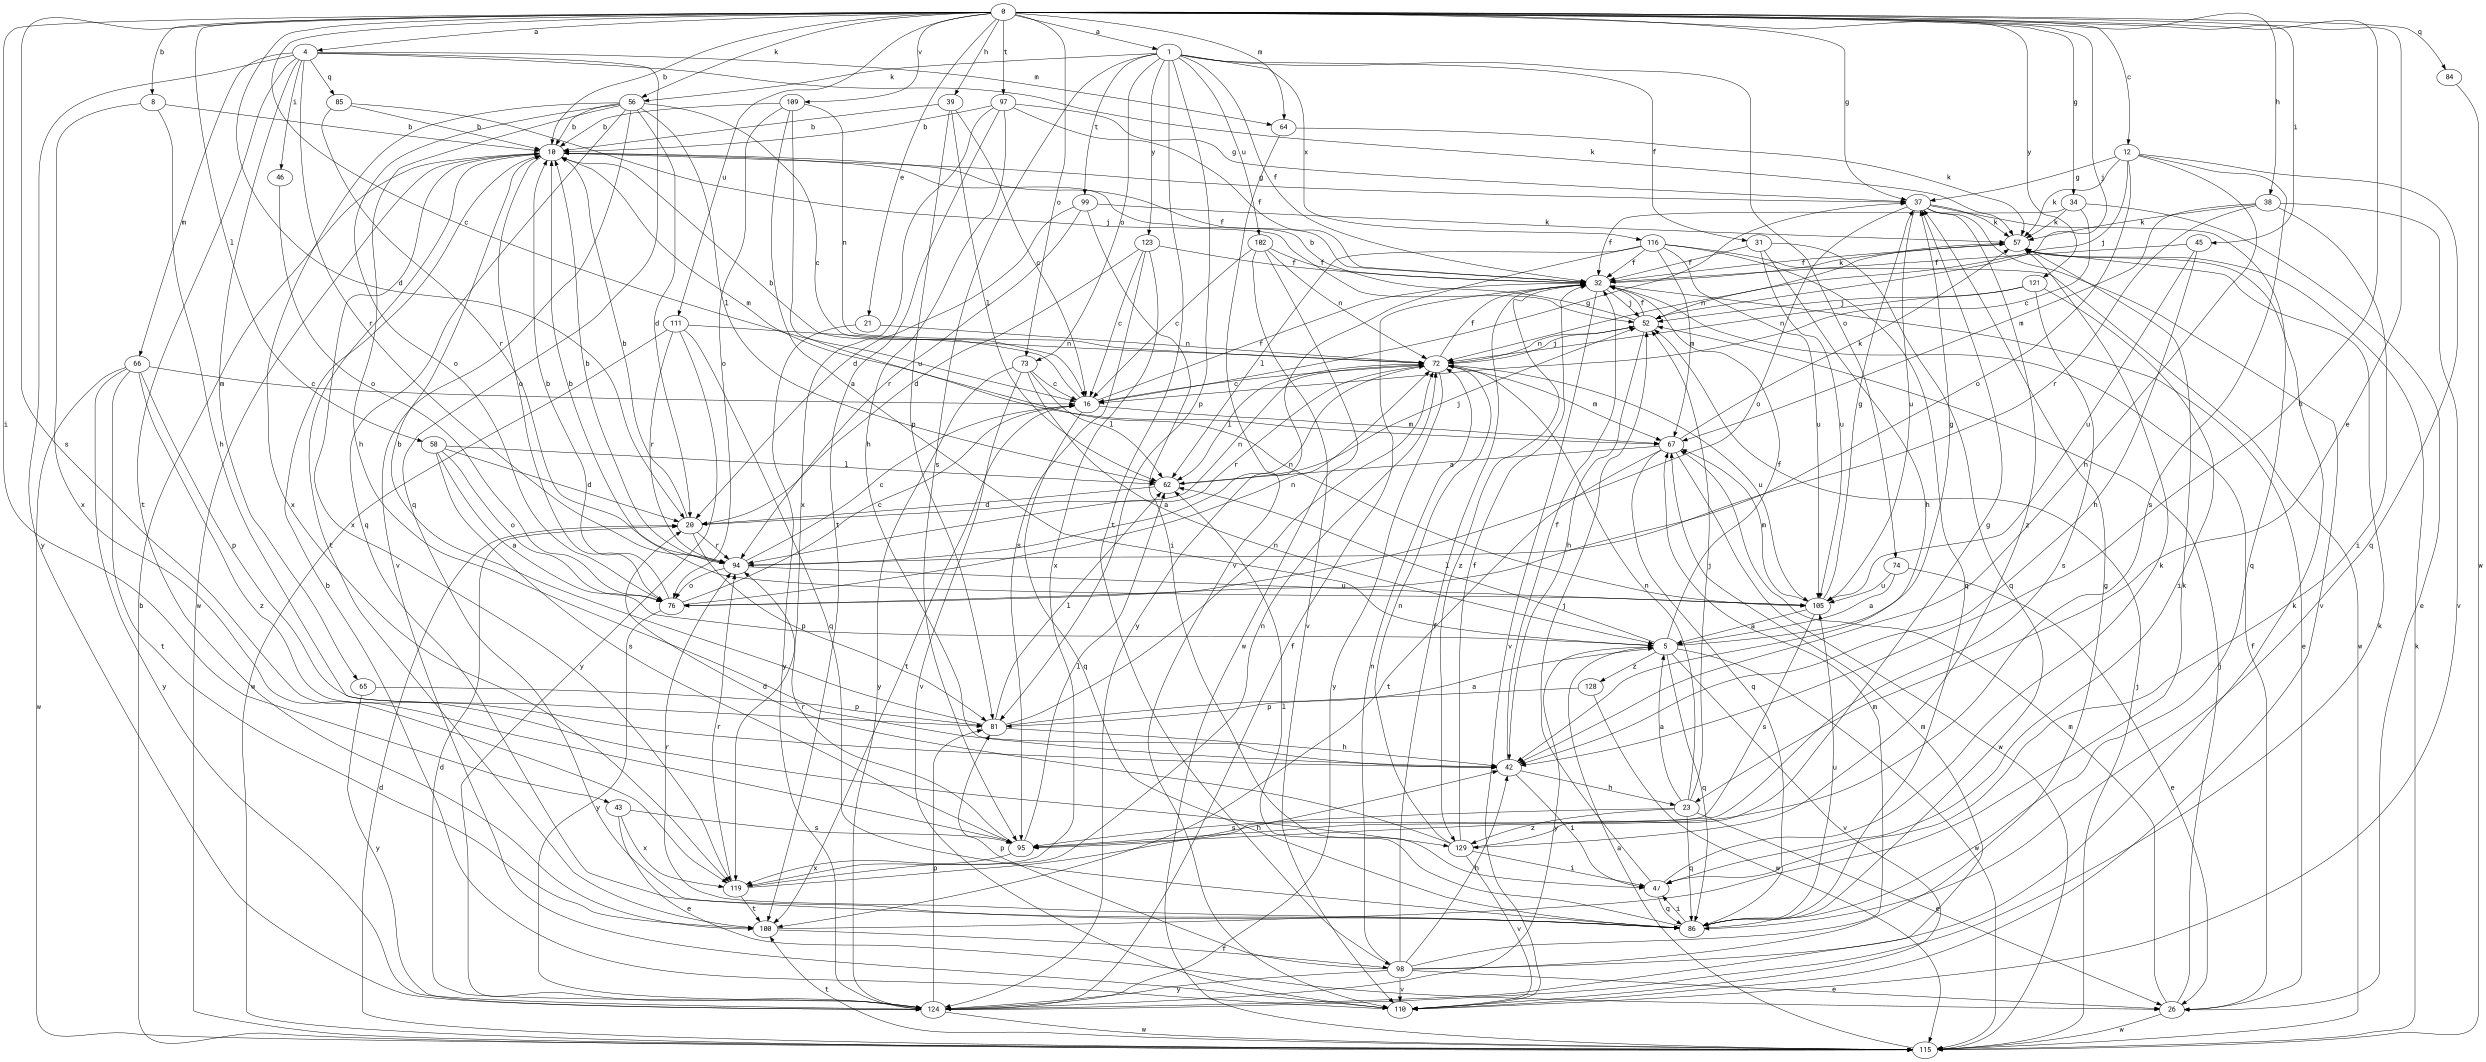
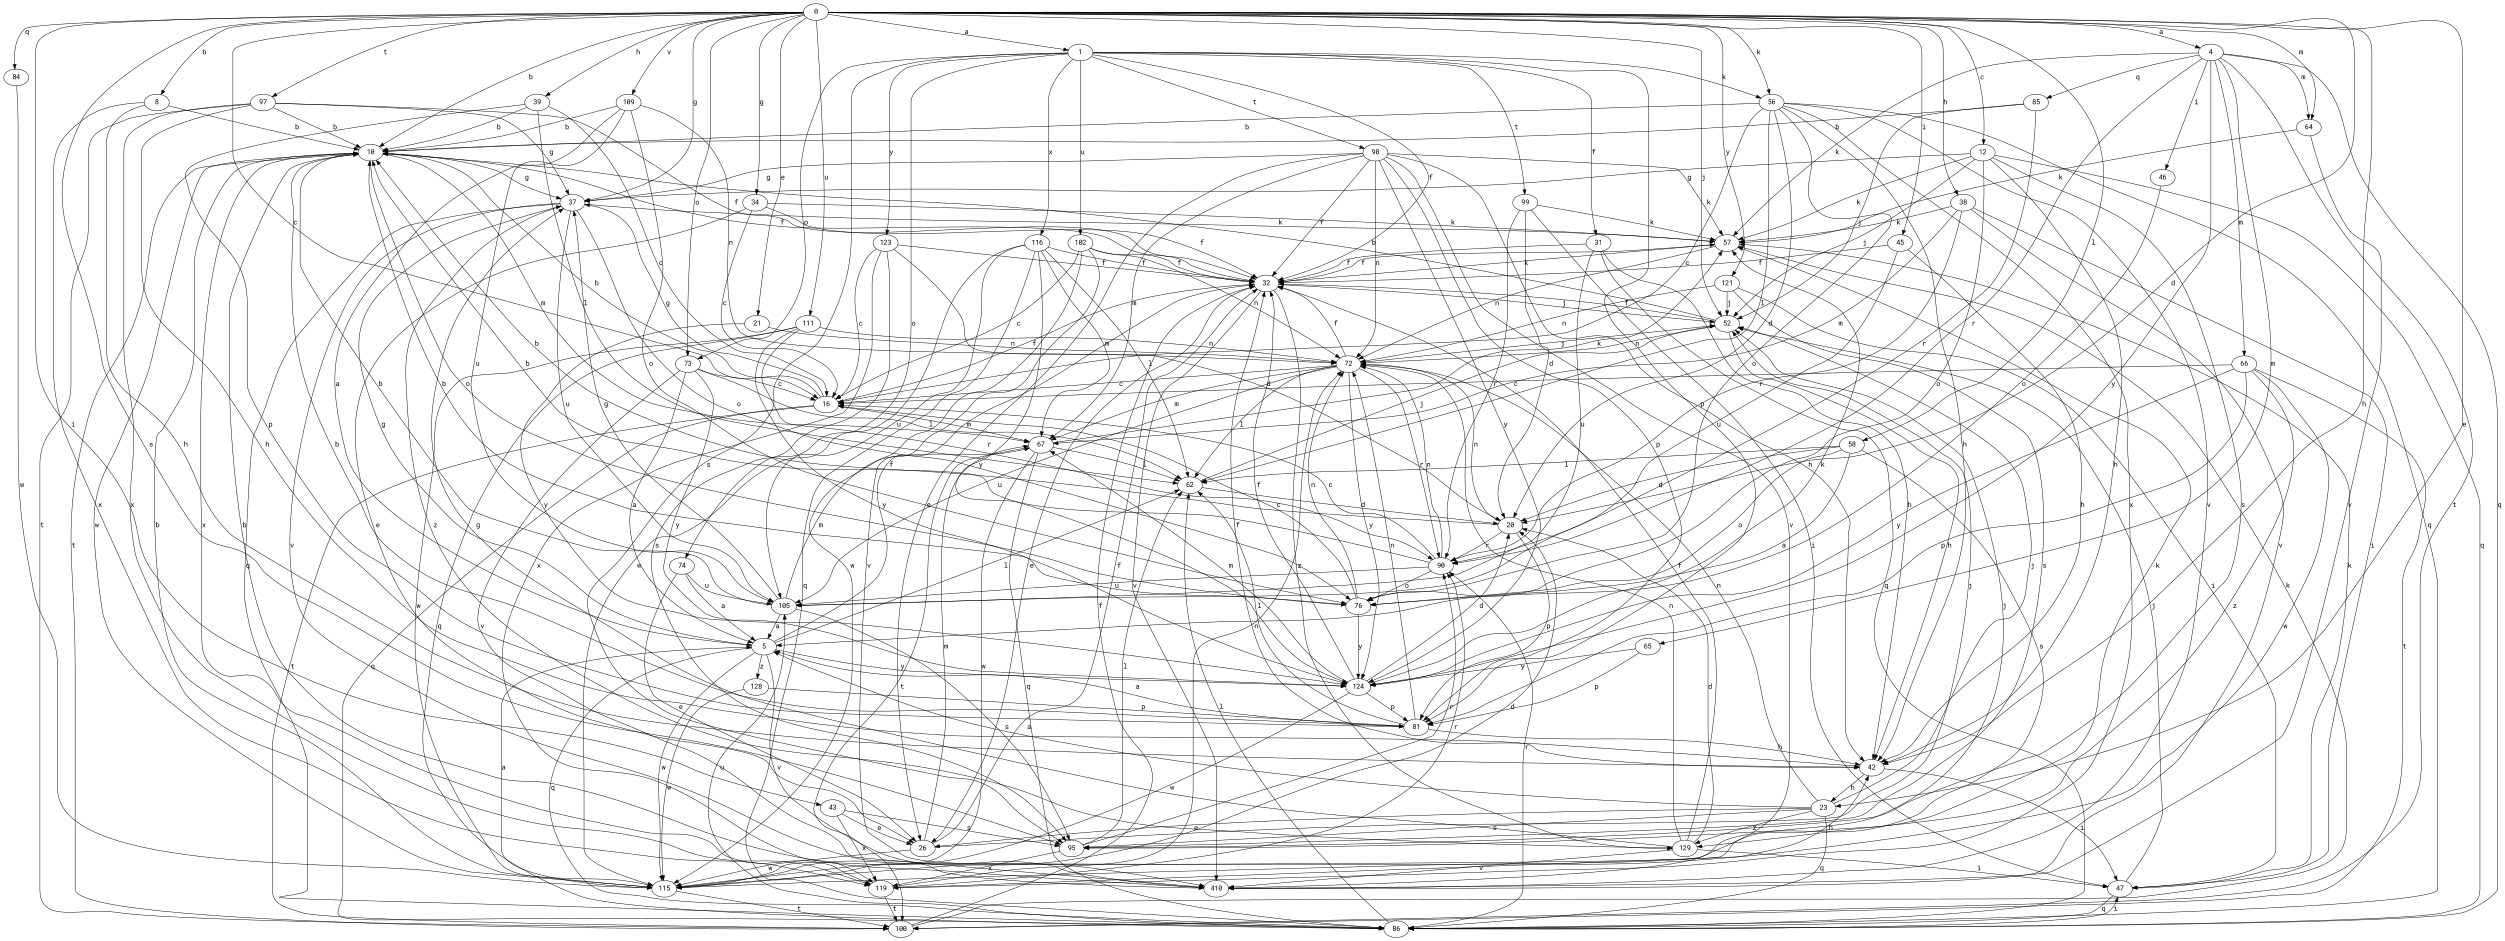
edge "67" -> "62": label "a" -> "l"
node "94": label "94" -> "90"
edge "100" -> "98": now "100" -> "32"
node "110": label "110" -> "410"
